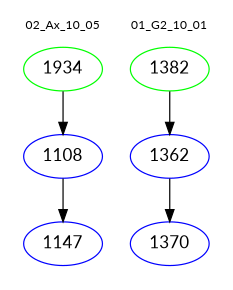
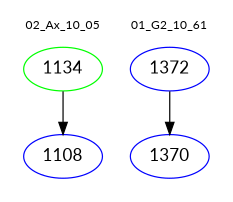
cluster "01_G2_10_01": label "01_G2_10_01" -> "01_G2_10_61"
node "1934": label "1934" -> "1134"
node "1382": removed
node "1362": label "1362" -> "1372"
node "1147": removed
